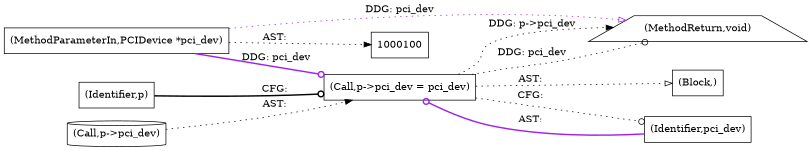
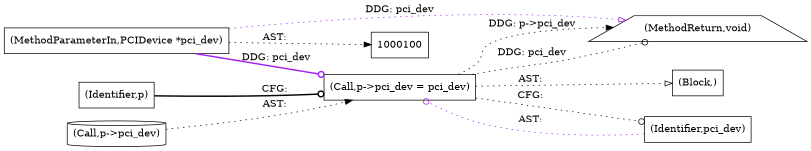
edge "(Identifier,pci_dev)" -> "(Call,p->pci_dev = pci_dev)": style bold -> dotted
